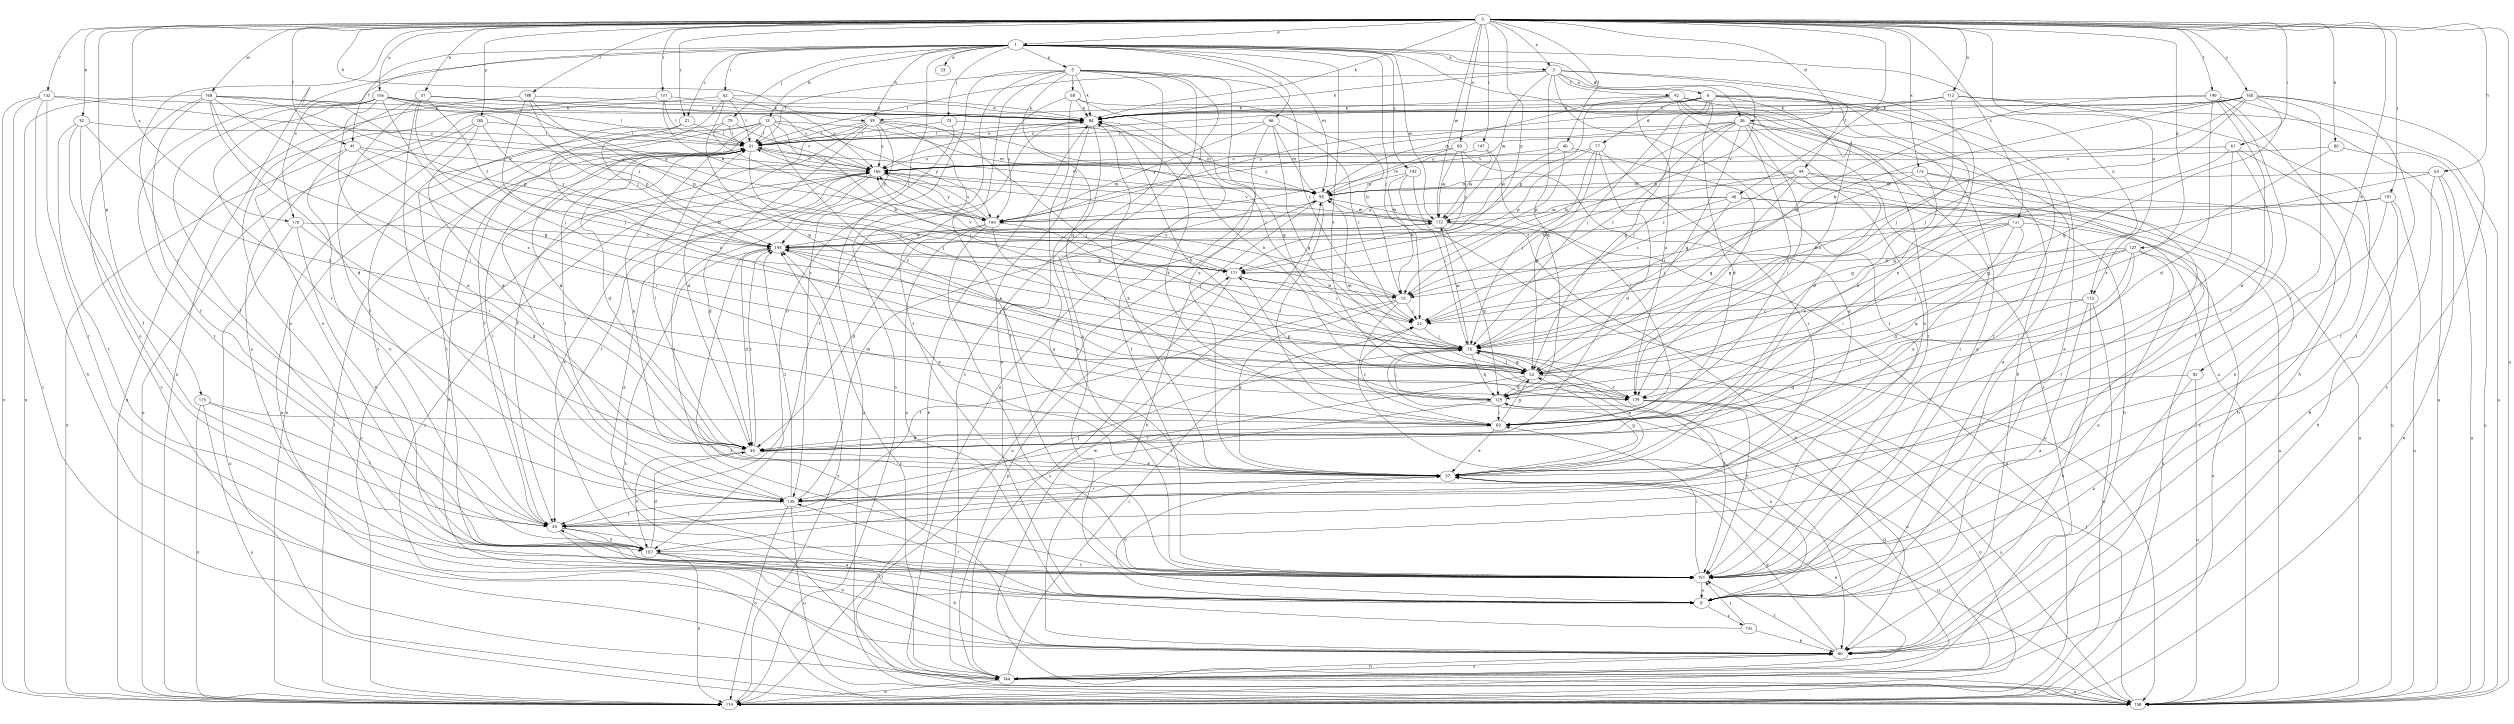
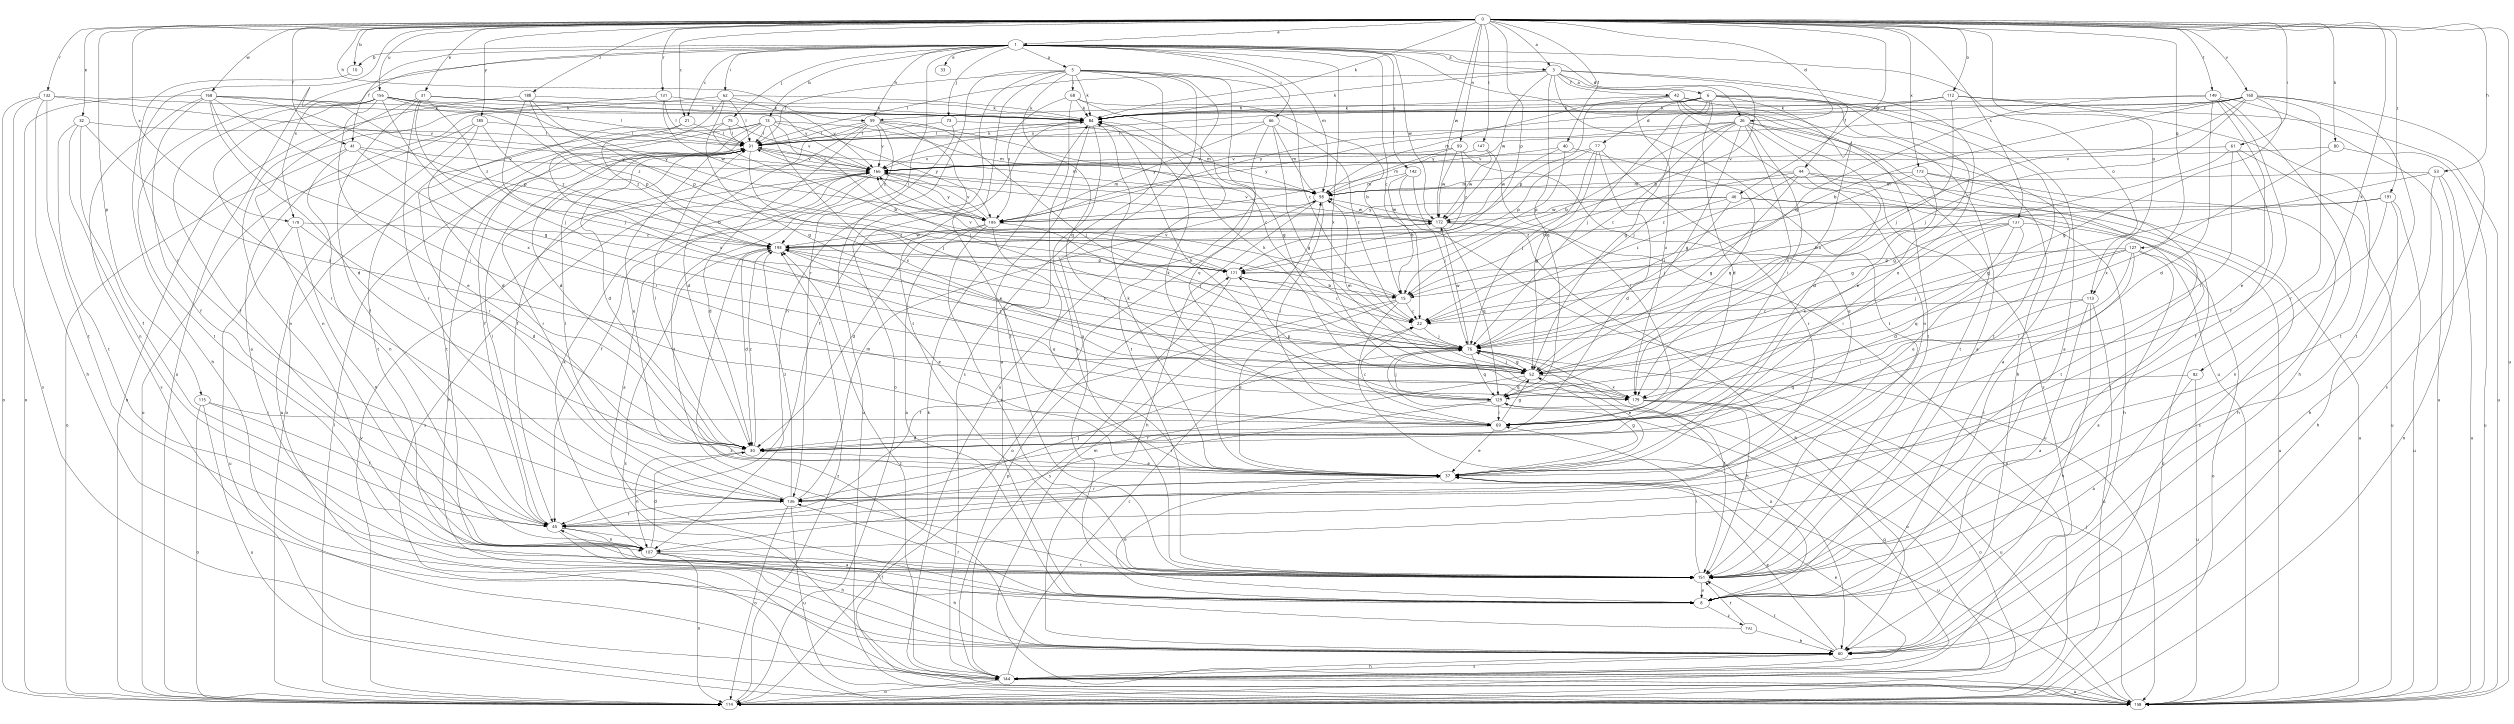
node "10": added
edge "131" -> "172": label "h" -> "w"
